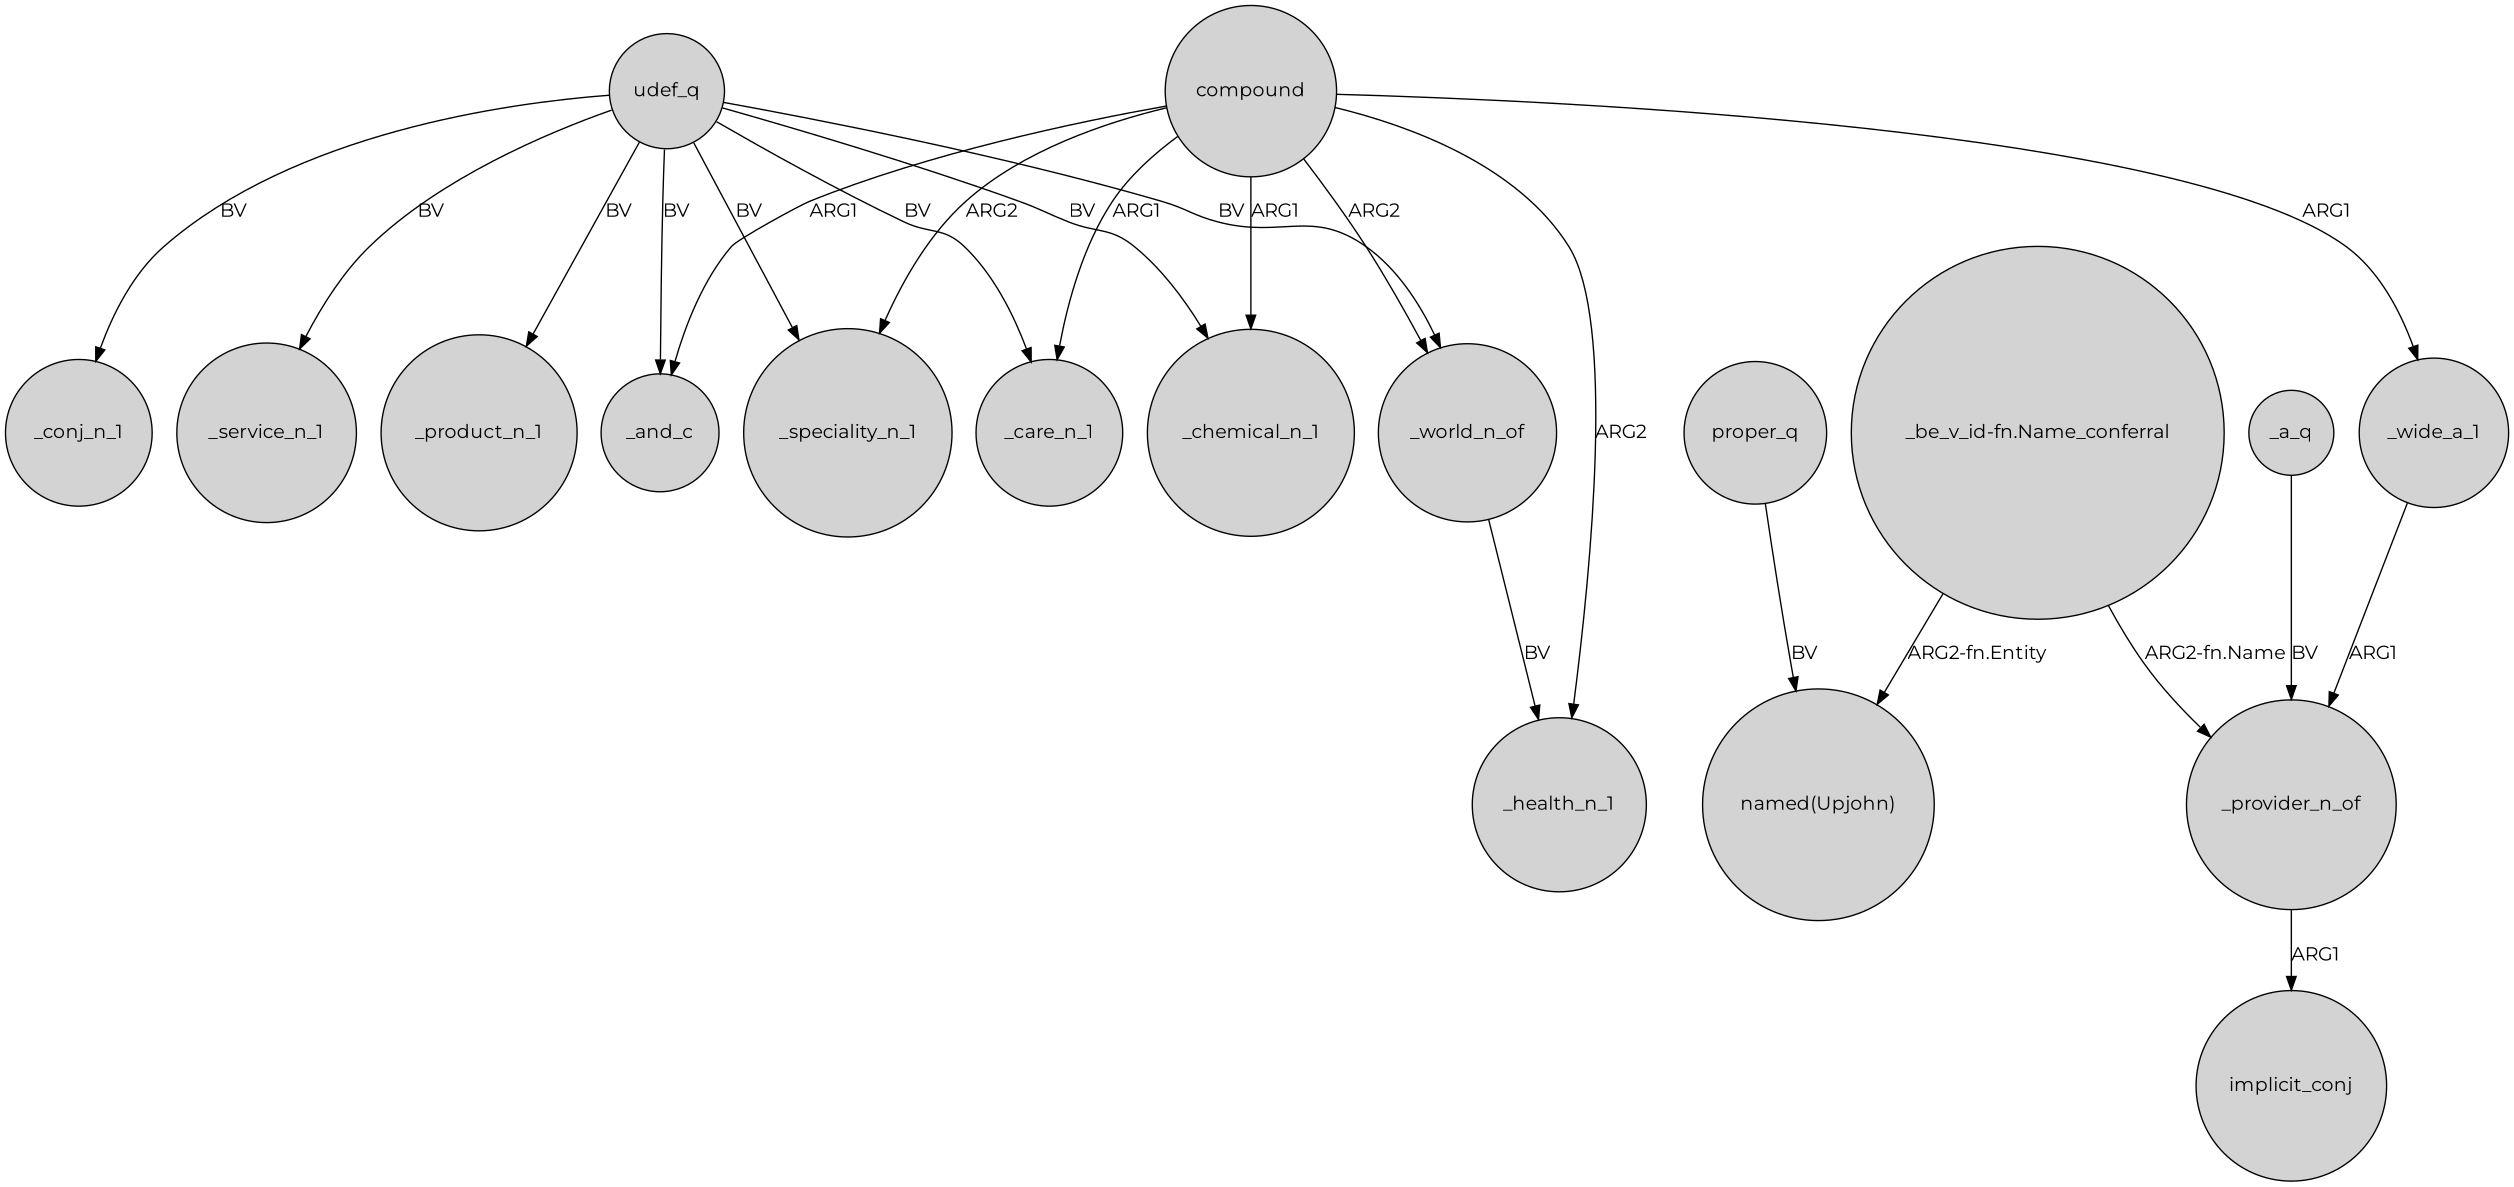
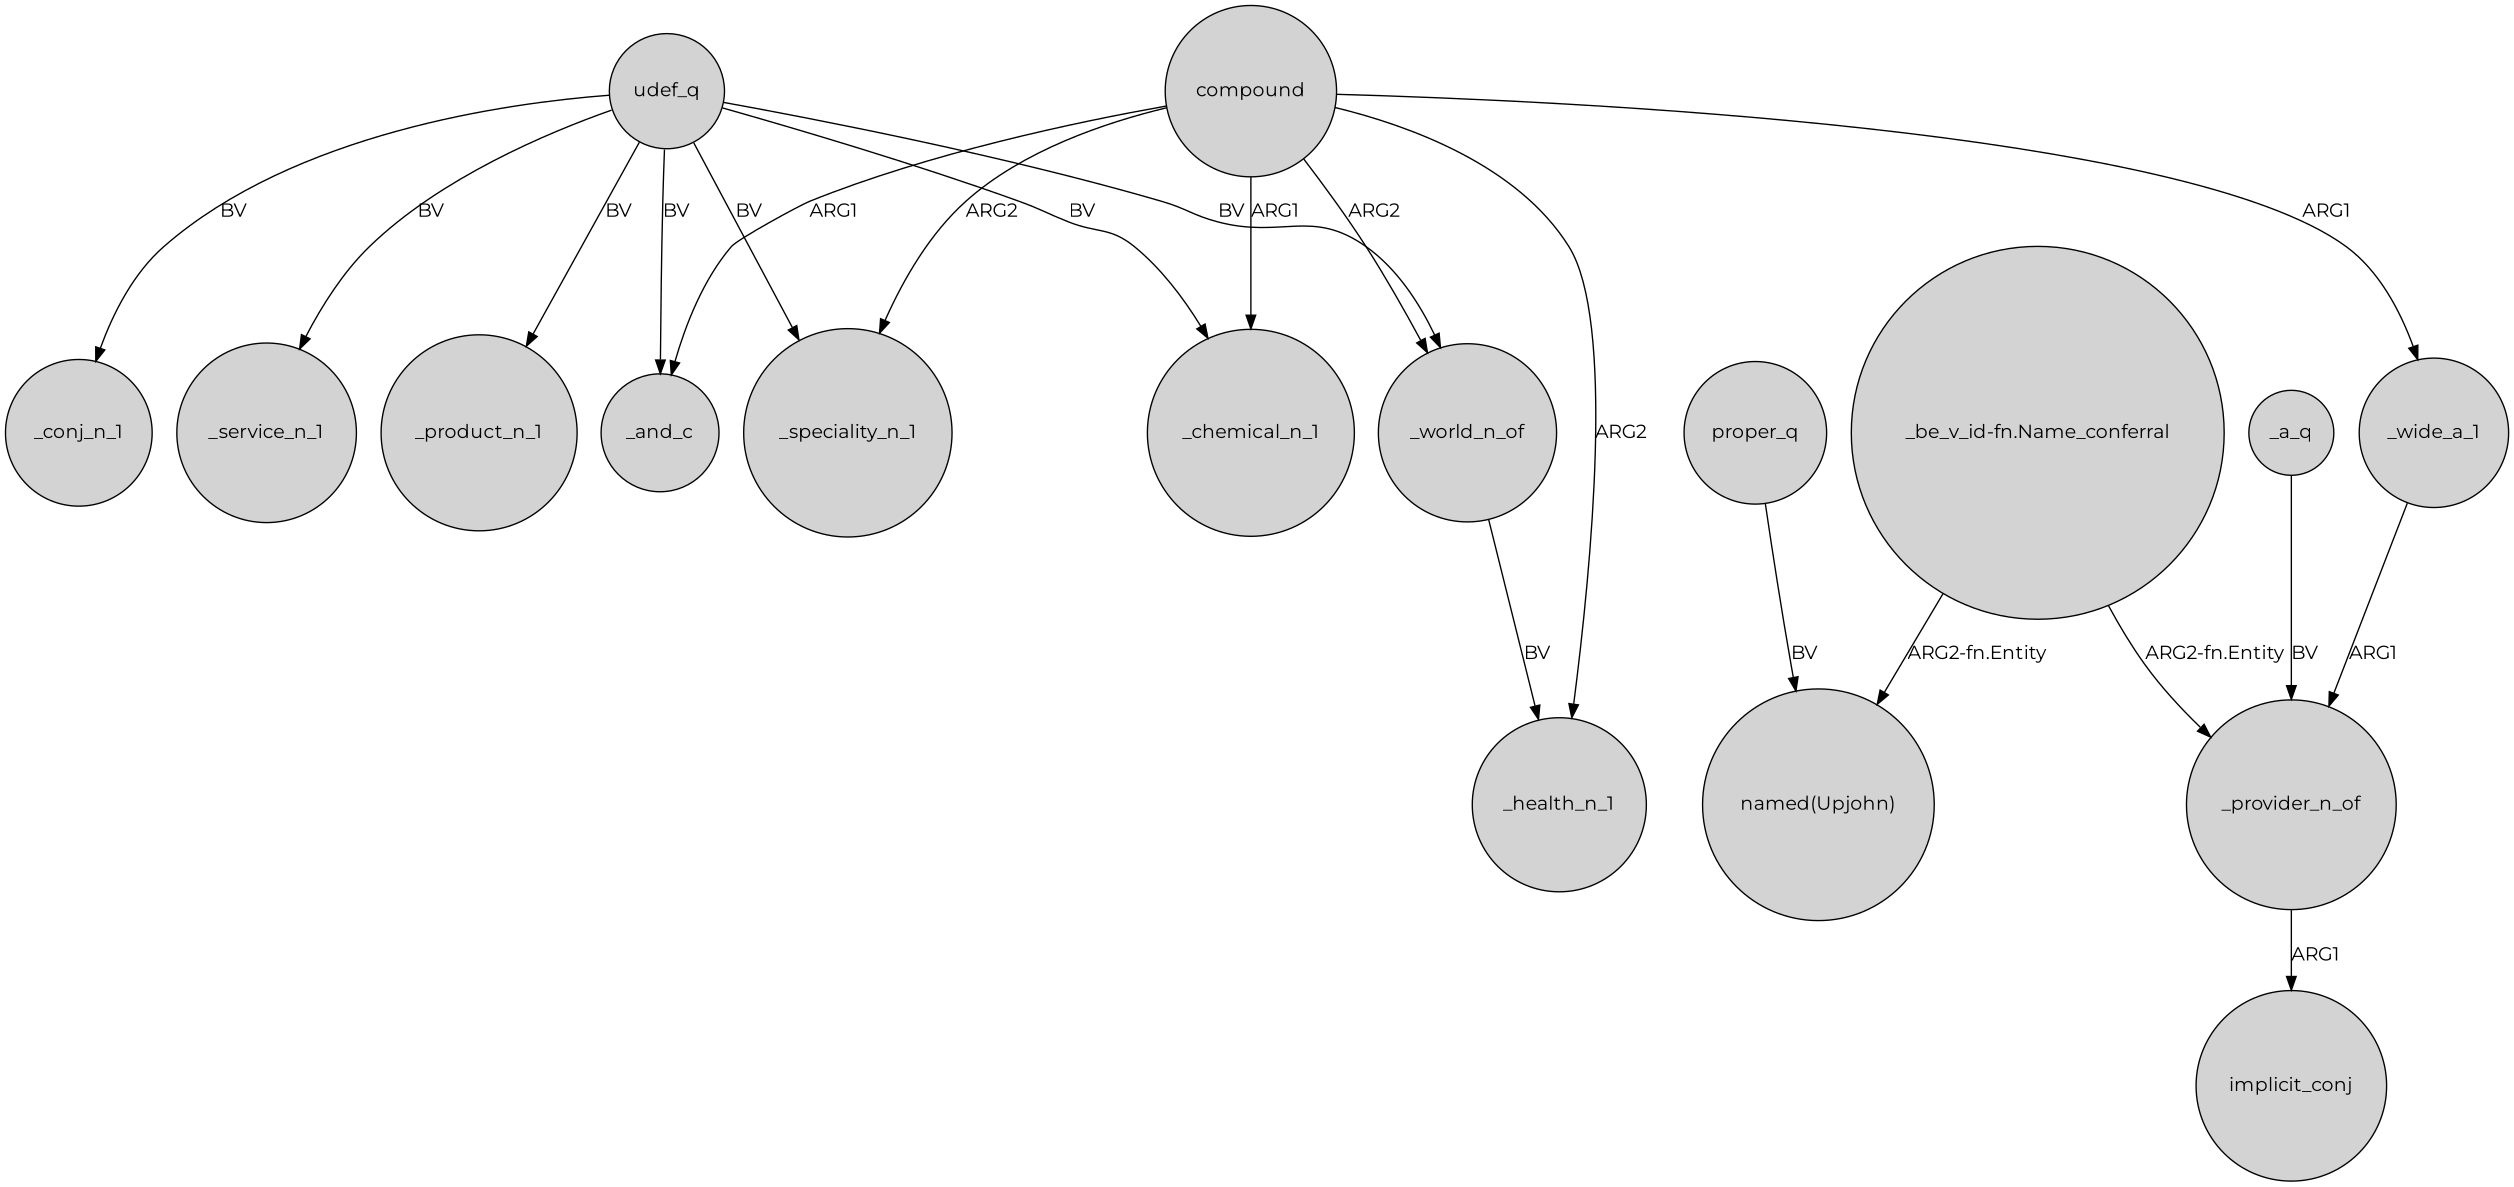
node "_care_n_1": removed
edge "_be_v_id-fn.Name_conferral" -> "_provider_n_of": label "ARG2-fn.Name" -> "ARG2-fn.Entity"
